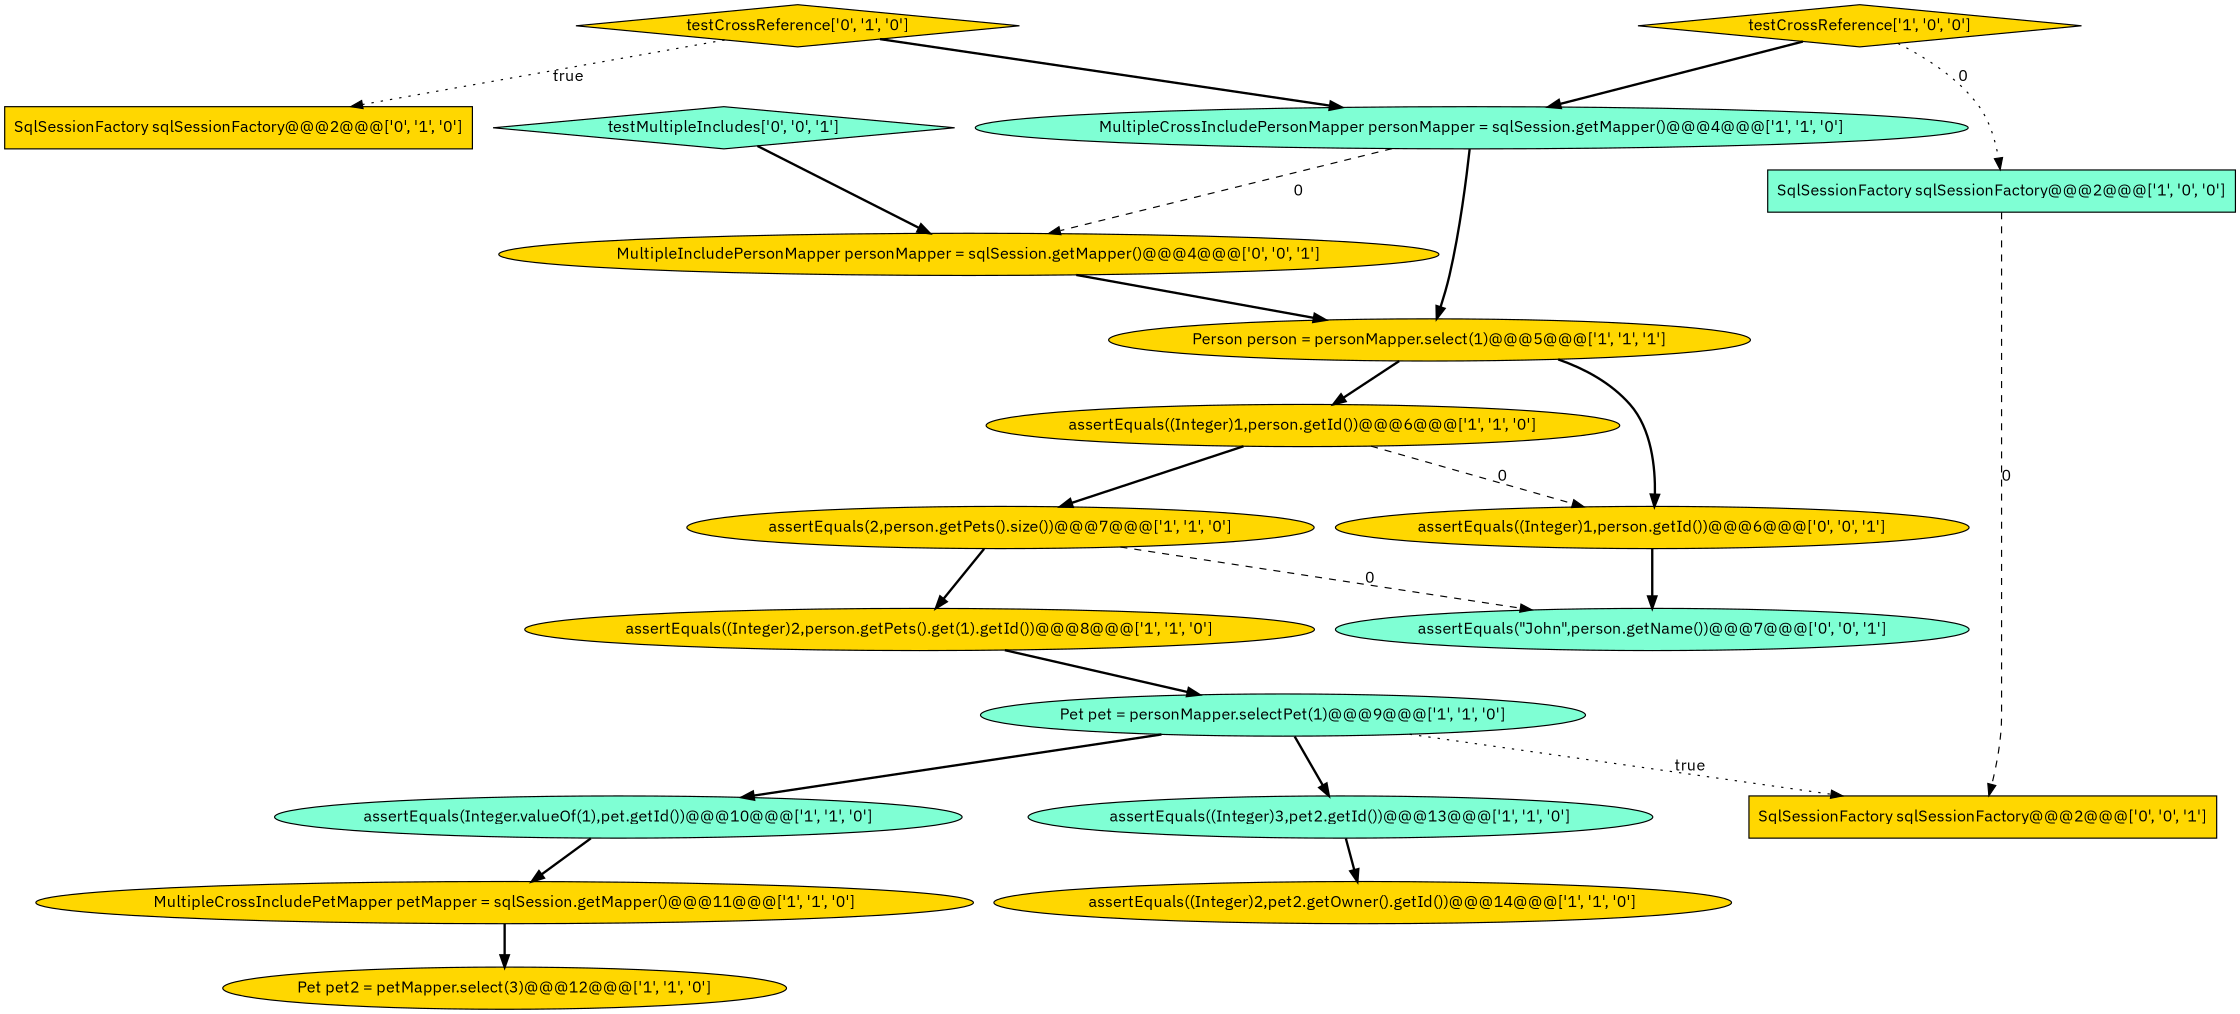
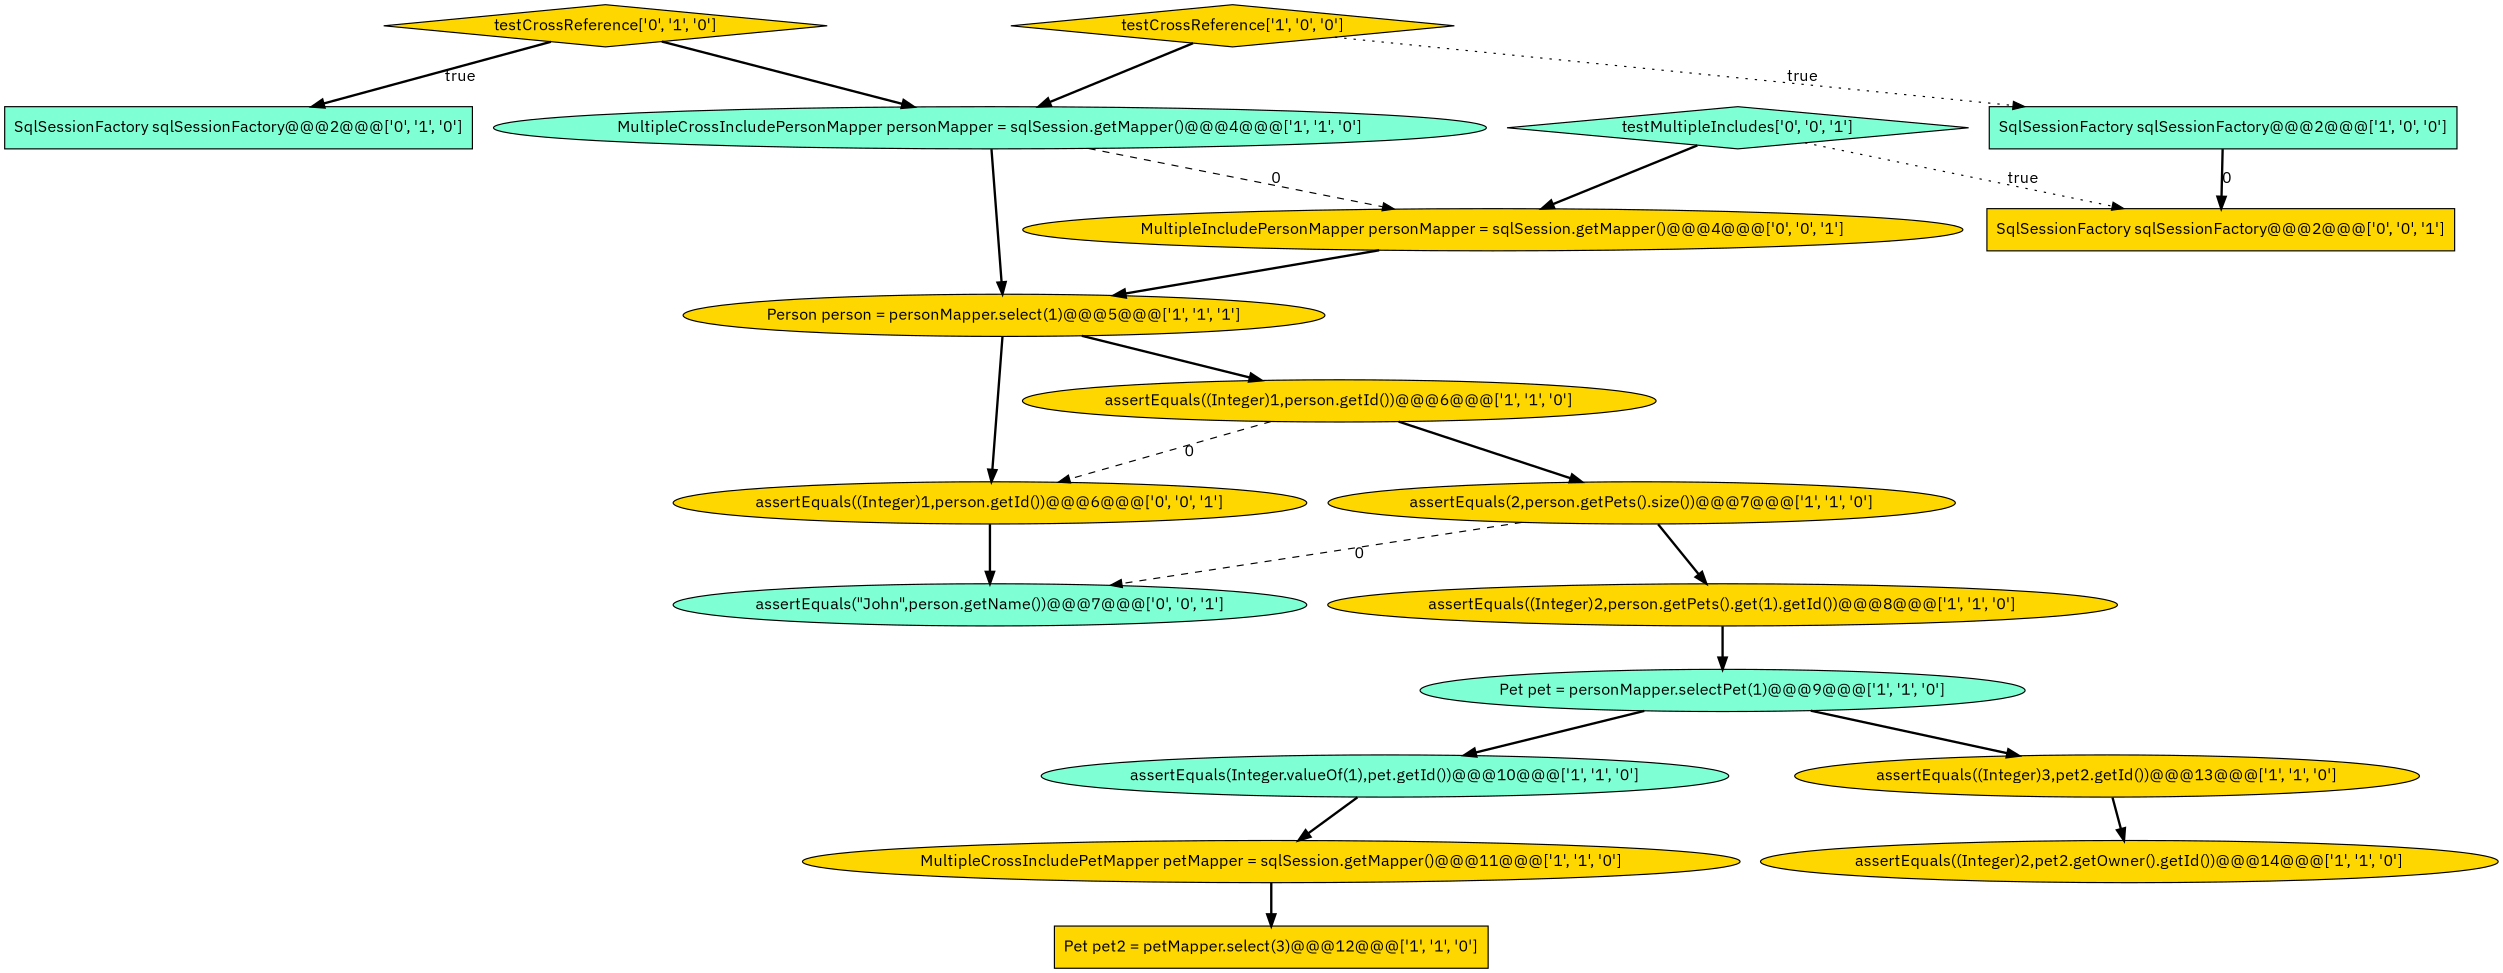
edge "testCrossReference['0', '1', '0']" -> "SqlSessionFactory sqlSessionFactory@@@2@@@['0', '1', '0']": style dotted -> bold
edge "testCrossReference['1', '0', '0']" -> "SqlSessionFactory sqlSessionFactory@@@2@@@['1', '0', '0']": label "0" -> "true"
node "SqlSessionFactory sqlSessionFactory@@@2@@@['0', '1', '0']": fillcolor gold -> aquamarine
edge "SqlSessionFactory sqlSessionFactory@@@2@@@['1', '0', '0']" -> "SqlSessionFactory sqlSessionFactory@@@2@@@['0', '0', '1']": style dashed -> bold
edge "Pet pet = personMapper.selectPet(1)@@@9@@@['1', '1', '0']" -> "SqlSessionFactory sqlSessionFactory@@@2@@@['0', '0', '1']": now "testMultipleIncludes['0', '0', '1']" -> "SqlSessionFactory sqlSessionFactory@@@2@@@['0', '0', '1']"
node "assertEquals((Integer)3,pet2.getId())@@@13@@@['1', '1', '0']": fillcolor aquamarine -> gold
node "Pet pet2 = petMapper.select(3)@@@12@@@['1', '1', '0']": shape ellipse -> box
